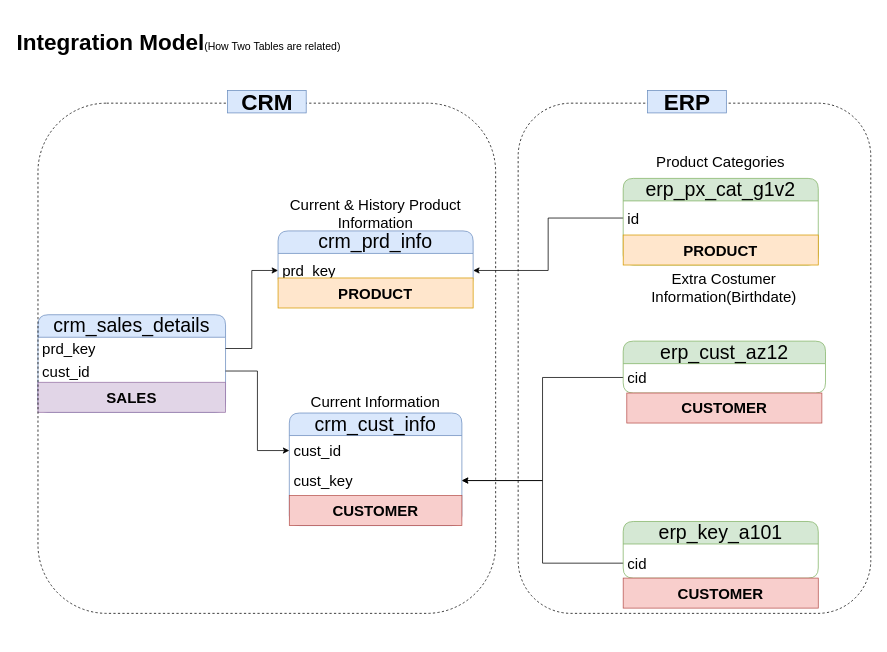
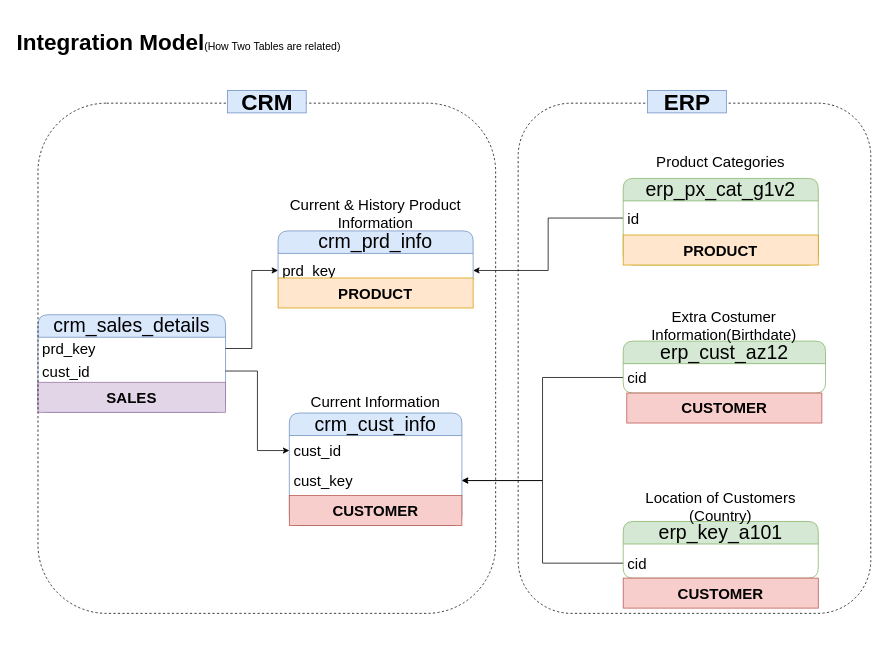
node "Extra Costumer Information(Birthdate)": moved (724, 287) -> (724, 325)
node "Location of Customers (Country)": added
